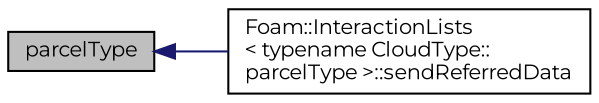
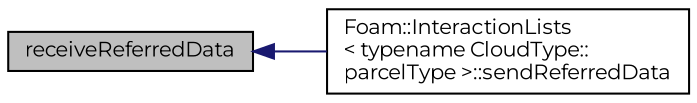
node "parcelType": label "parcelType" -> "receiveReferredData"
